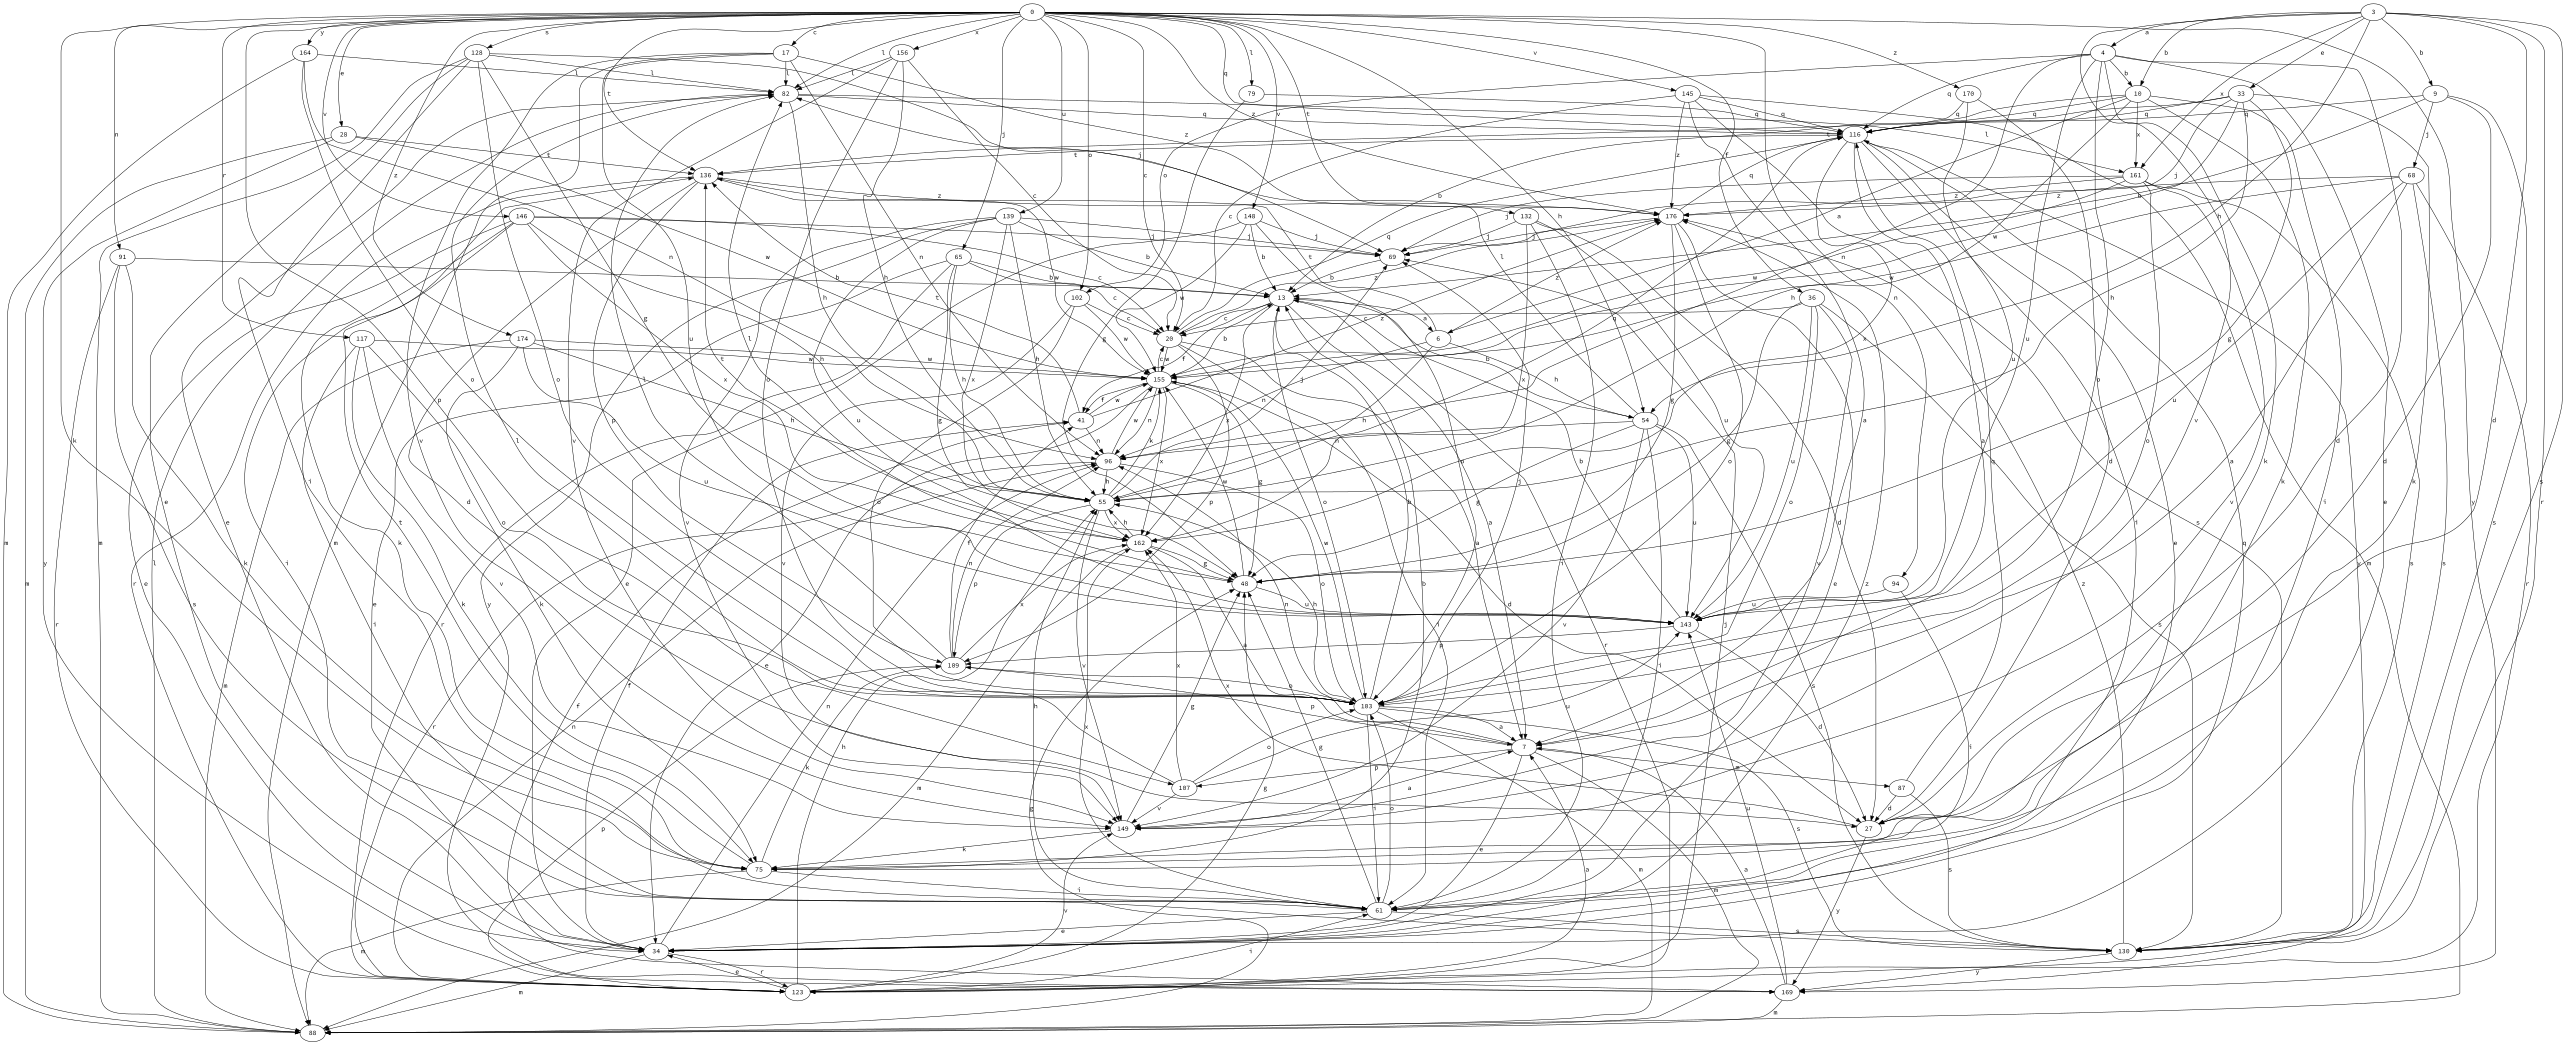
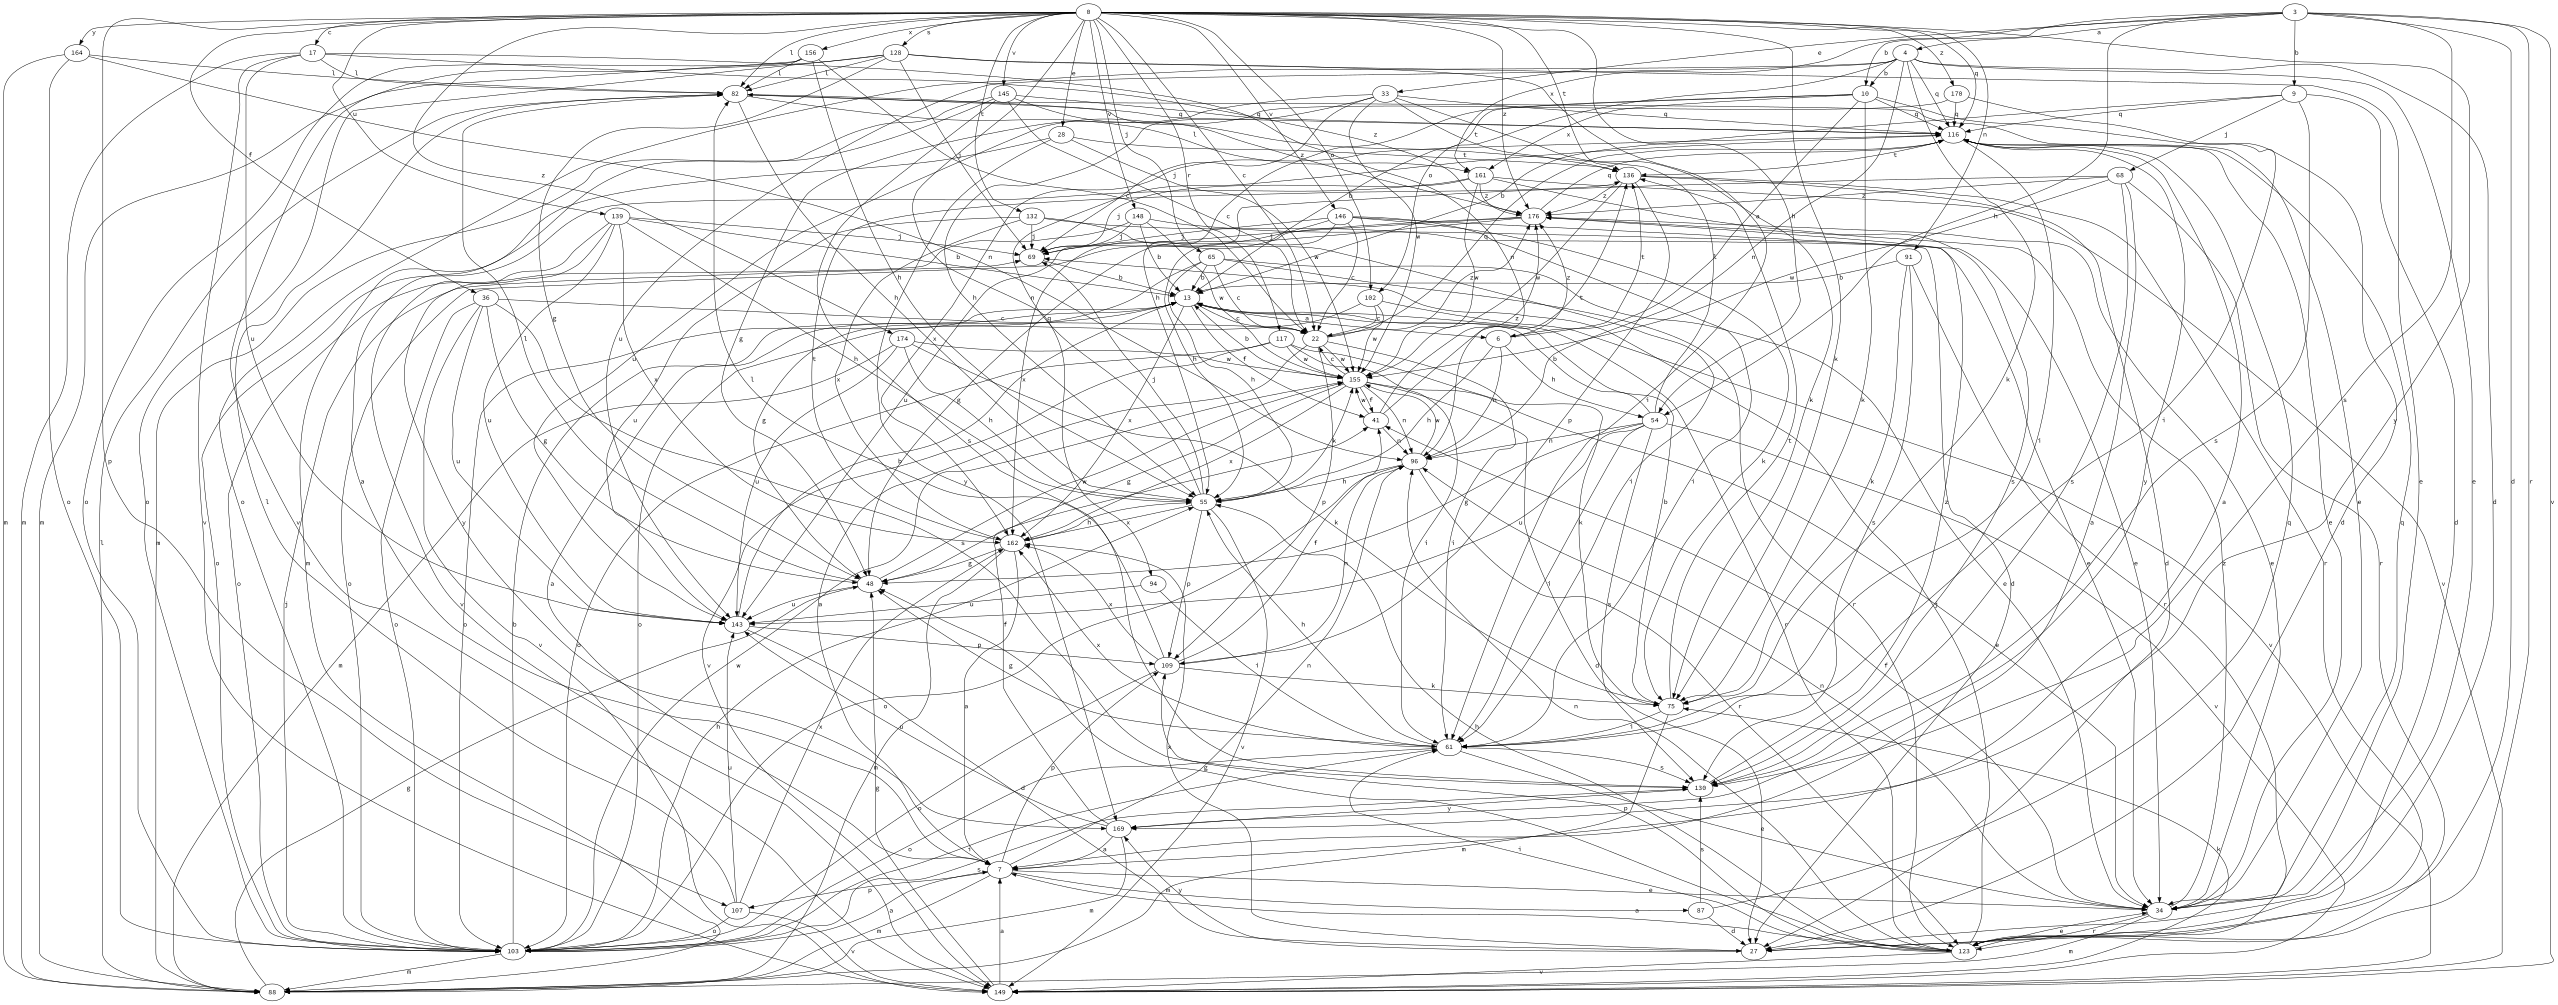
node "79": removed
node "20": label "20" -> "22"
edge "75" -> "109": reversed
